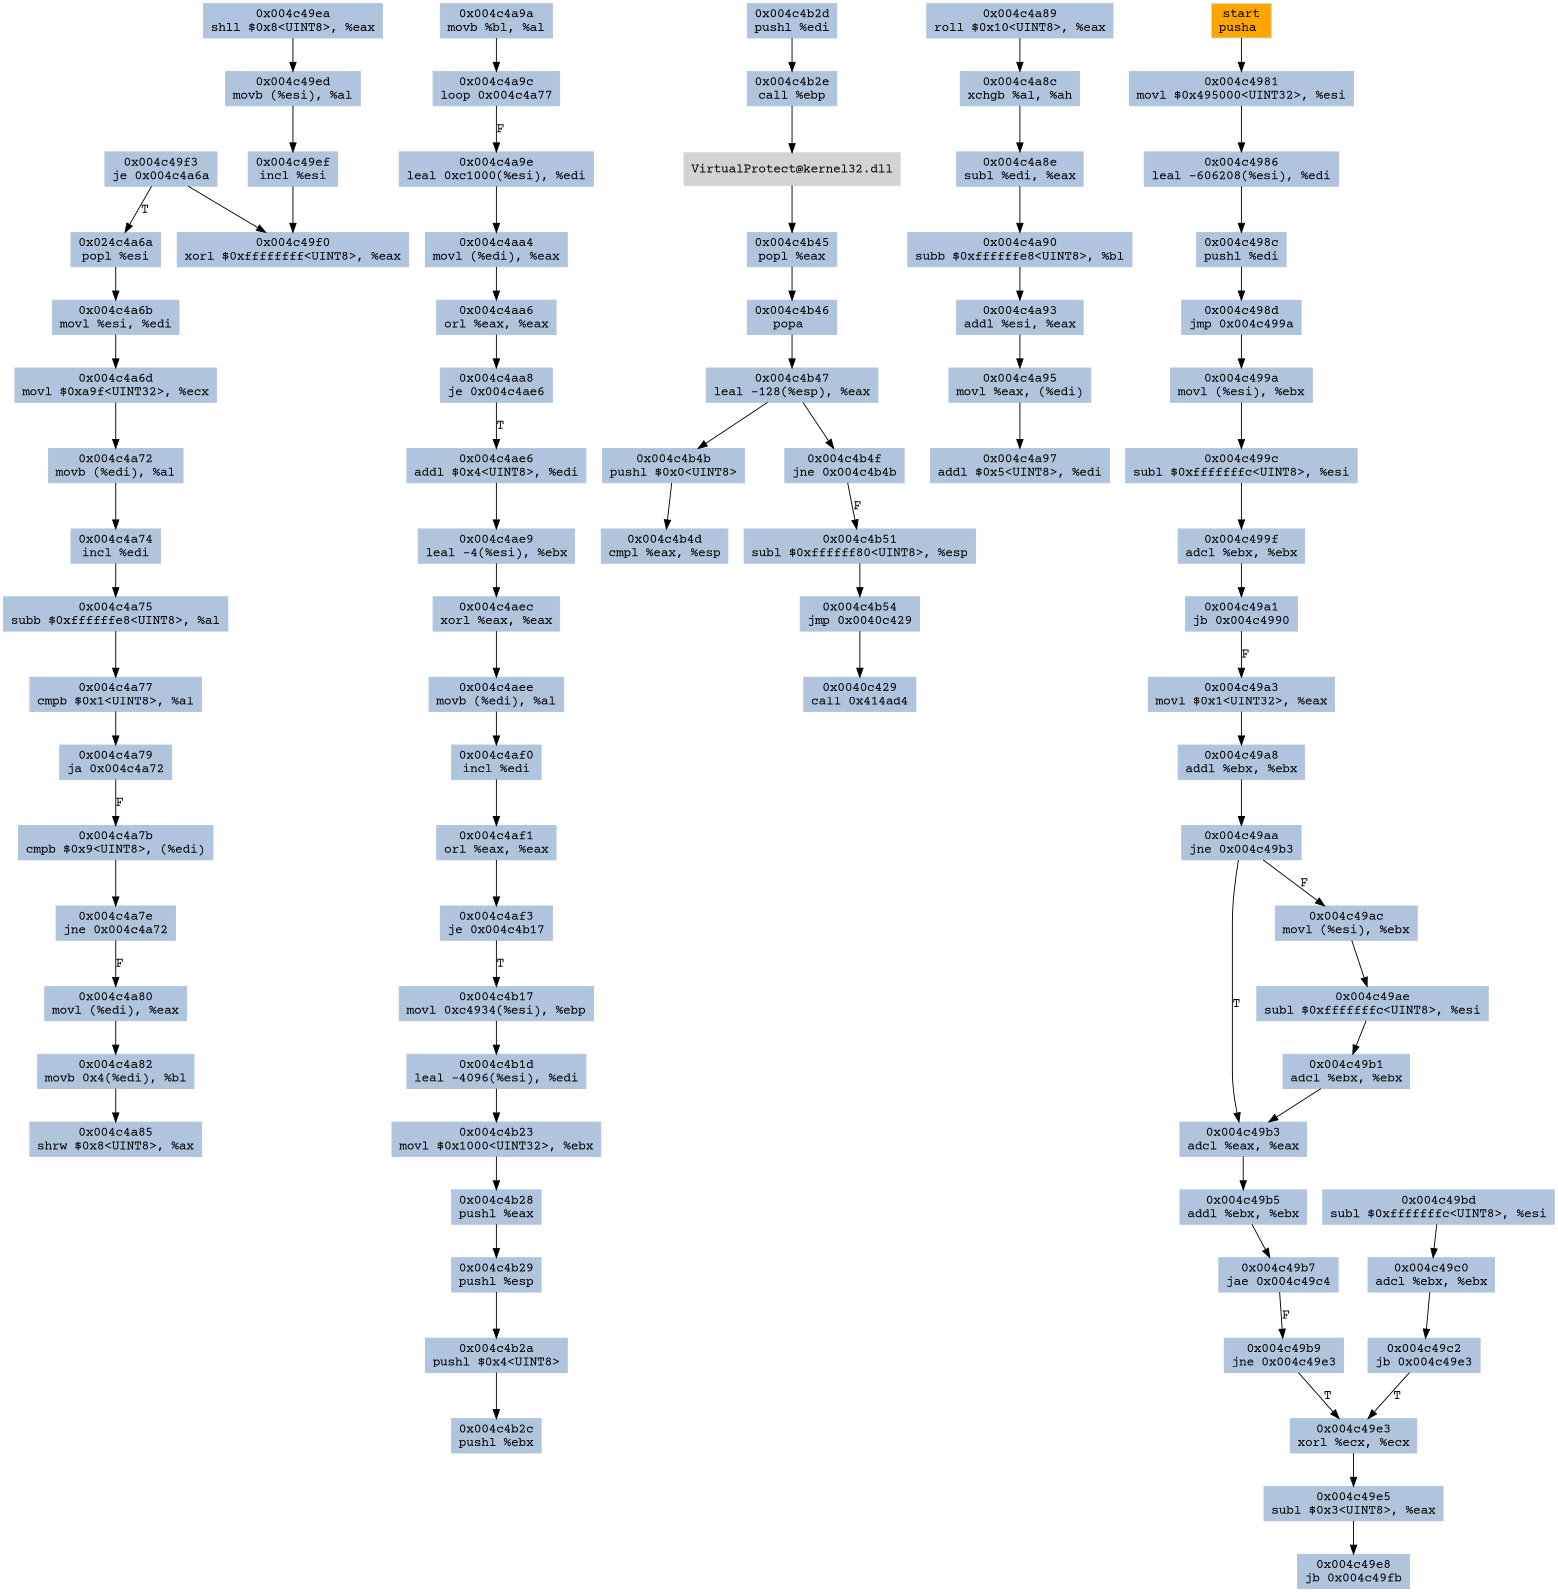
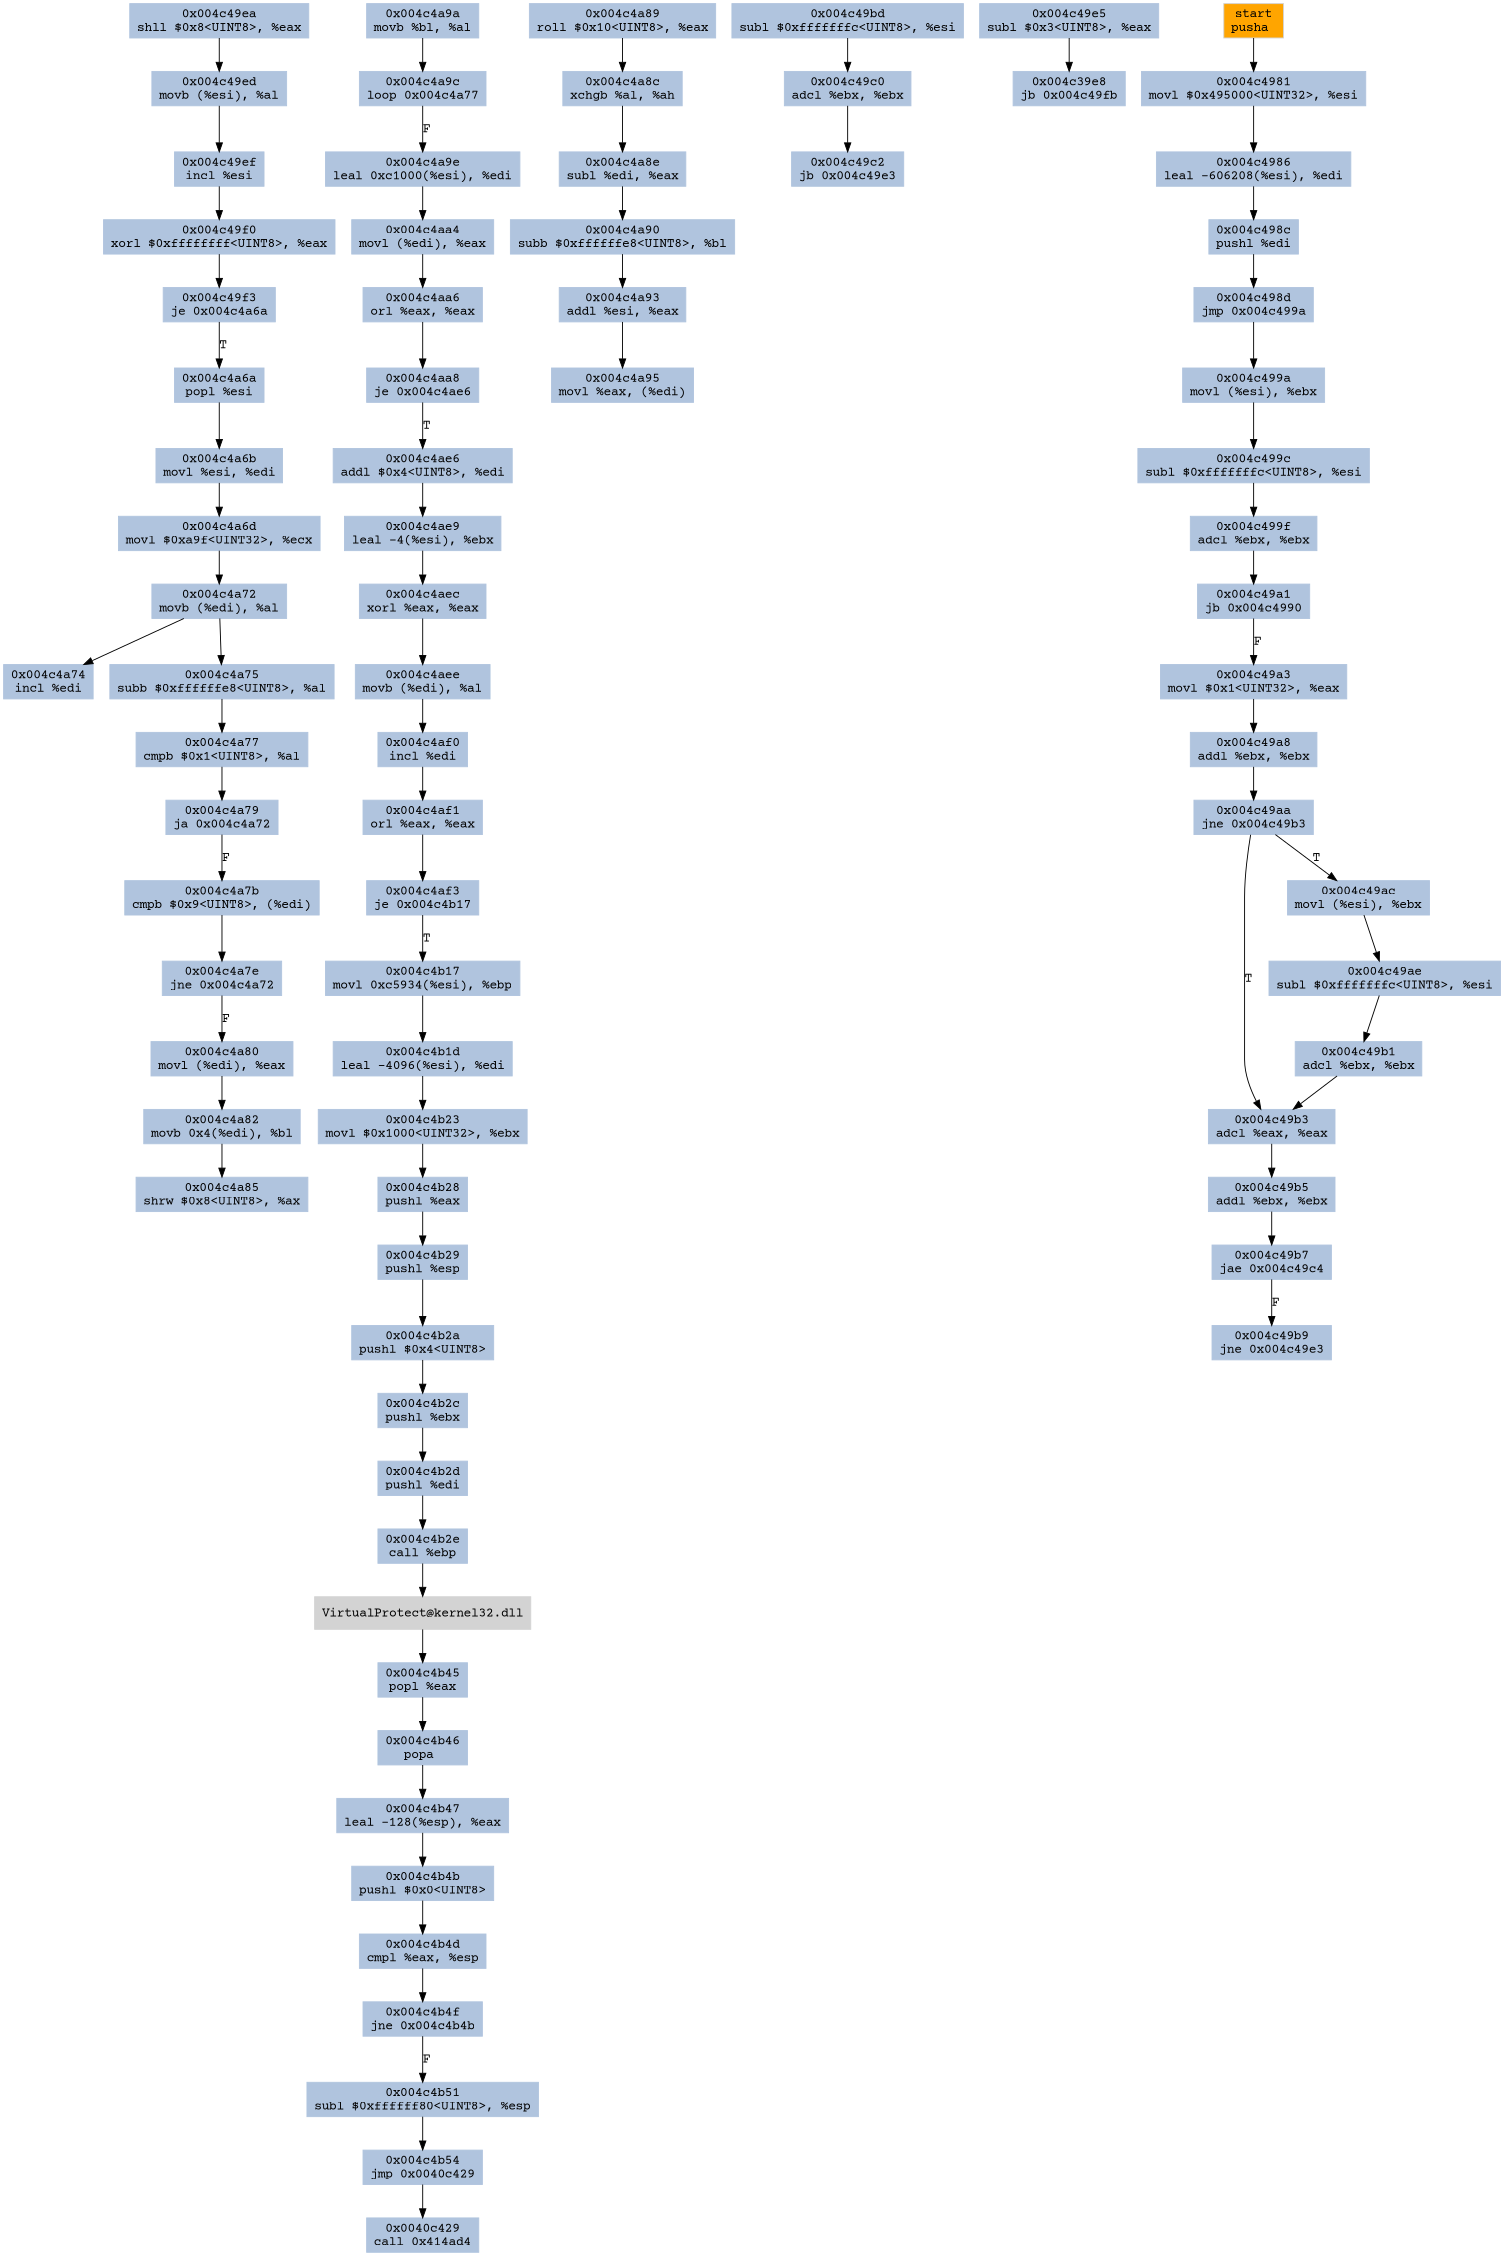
edge "0x004c49f3 je 0x004c4a6a" -> "0x004c49f0 xorl $0xffffffff<UINT8>, %eax": reversed
node "0x024c4a6a popl %esi": label "0x024c4a6a popl %esi" -> "0x004c4a6a popl %esi"
edge "0x004c4b47 leal -128(%esp), %eax" -> "0x004c4b4f jne 0x004c4b4b": now "0x004c4b4d cmpl %eax, %esp" -> "0x004c4b4f jne 0x004c4b4b"
node "0x004c4a97 addl $0x5<UINT8>, %edi": removed
edge "0x004c4a74 incl %edi" -> "0x004c4a75 subb $0xffffffe8<UINT8>, %al": now "0x004c4a72 movb (%edi), %al" -> "0x004c4a75 subb $0xffffffe8<UINT8>, %al"
edge "0x004c49aa jne 0x004c49b3" -> "0x004c49ac movl (%esi), %ebx": label "F" -> "T"
node "0x004c4b17 movl 0xc4934(%esi), %ebp": label "0x004c4b17 movl 0xc4934(%esi), %ebp" -> "0x004c4b17 movl 0xc5934(%esi), %ebp"
node "0x004c49e3 xorl %ecx, %ecx": removed
edge "0x004c4b2c pushl %ebx" -> "0x004c4b2d pushl %edi": added
node "0x004c49e8 jb 0x004c49fb": label "0x004c49e8 jb 0x004c49fb" -> "0x004c39e8 jb 0x004c49fb"
